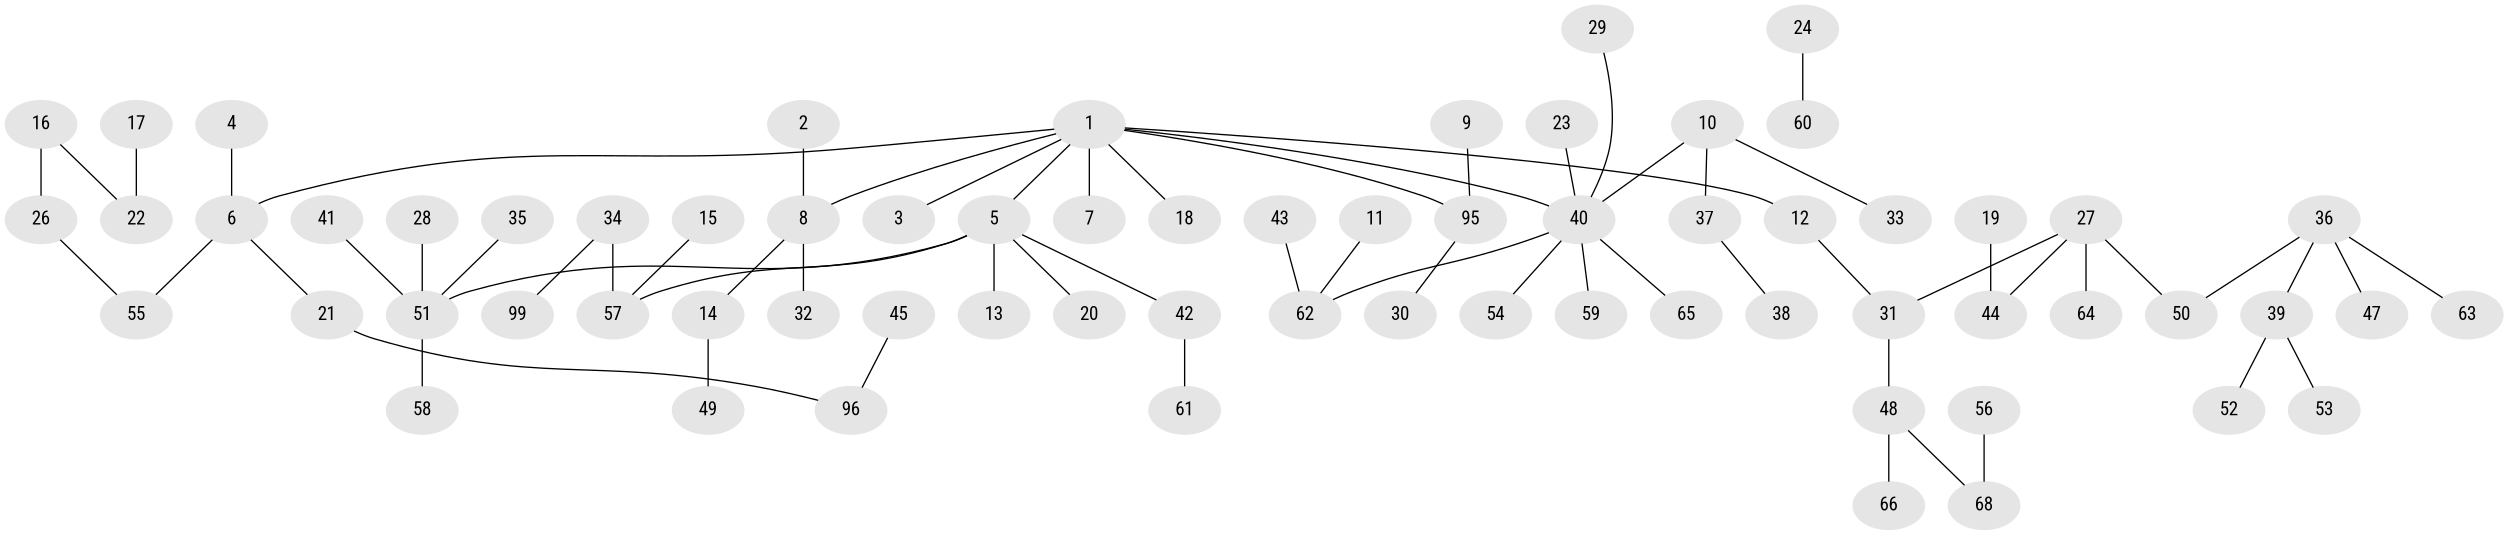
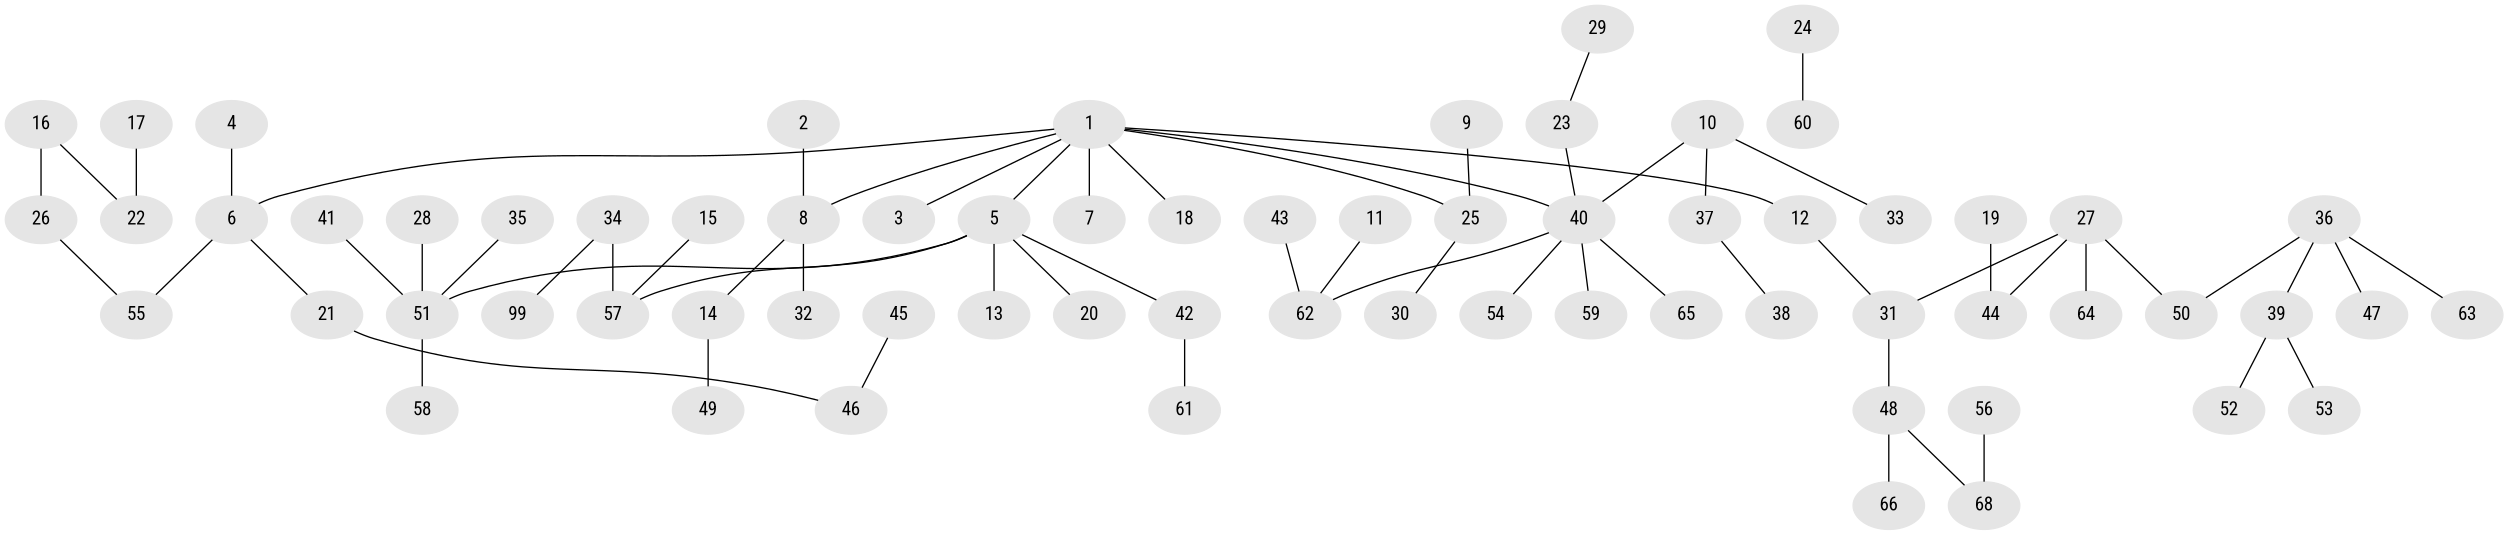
edge "29" -- "40": now "29" -- "23"
node "95": label "95" -> "25"
node "96": label "96" -> "46"
